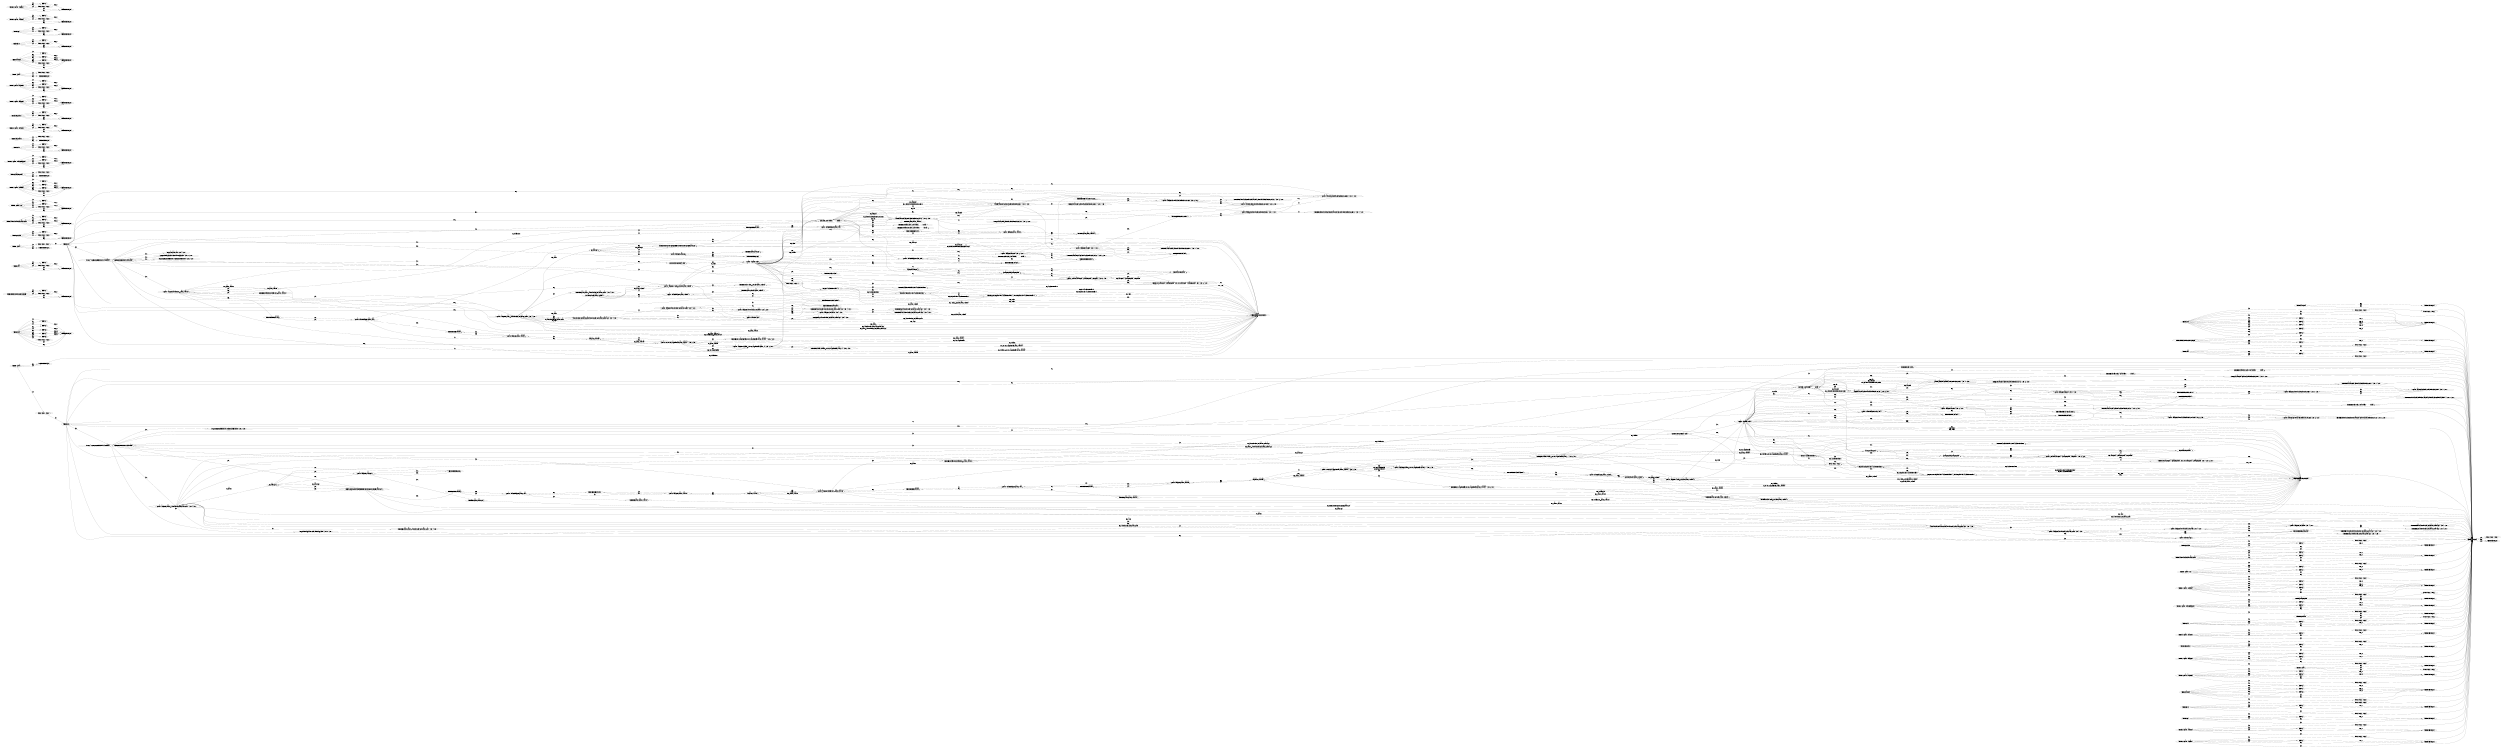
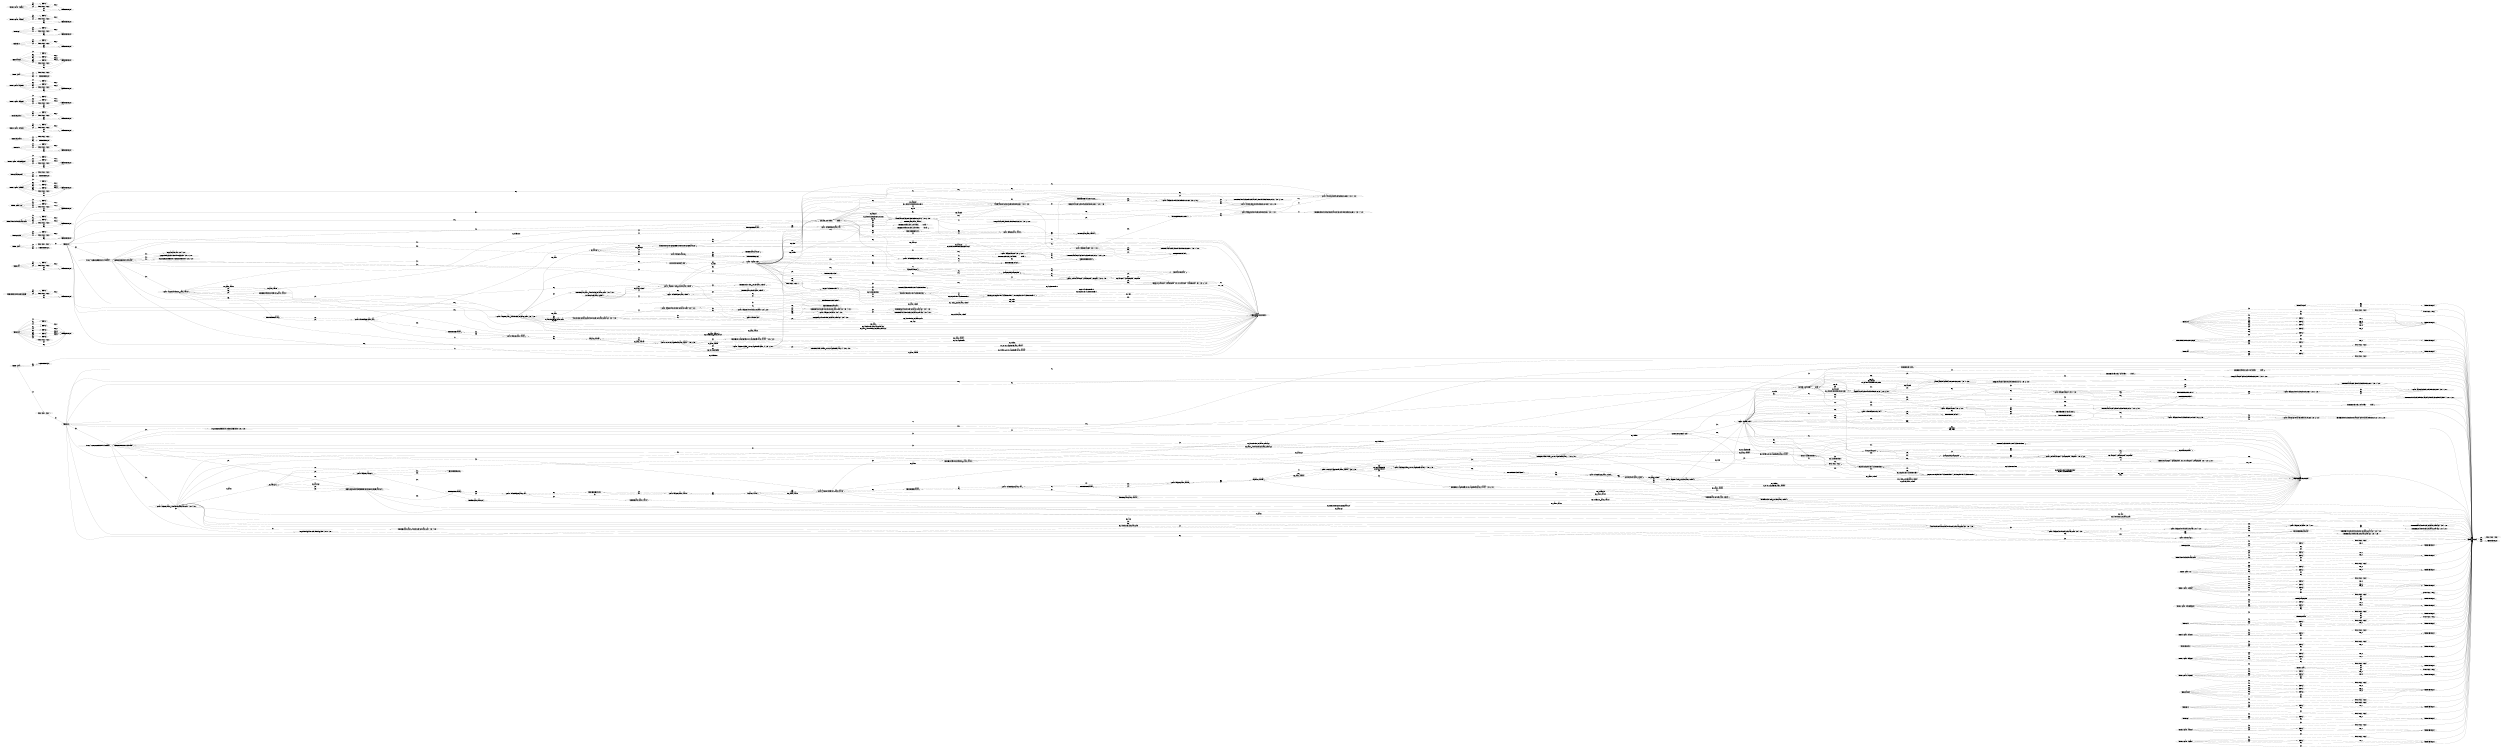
edge "(<operator>.indirectFieldAccess,params->socket_id)" -> "(GetSocket,GetSocket(params->socket_id))": now "(IDENTIFIER,params,GetSocket(params->socket_id))" -> "(GetSocket,GetSocket(params->socket_id))"
